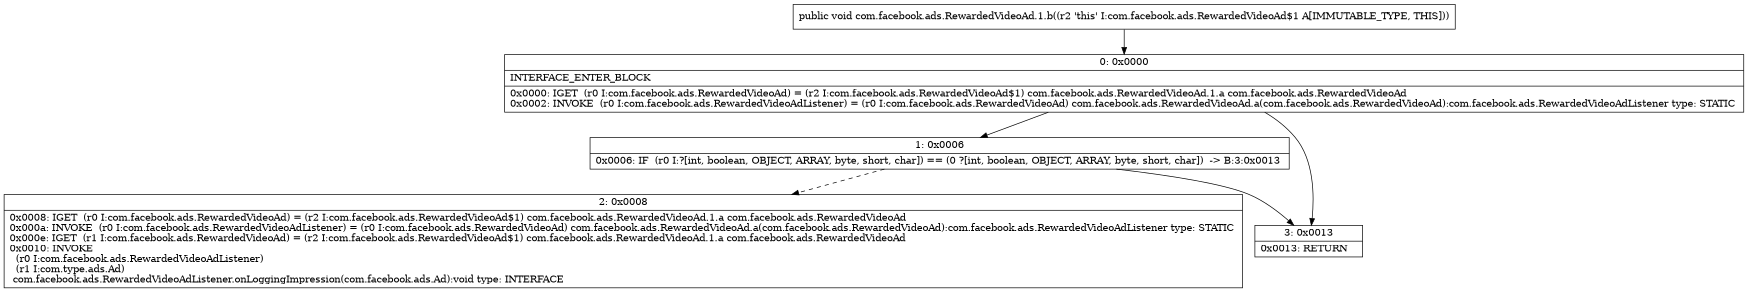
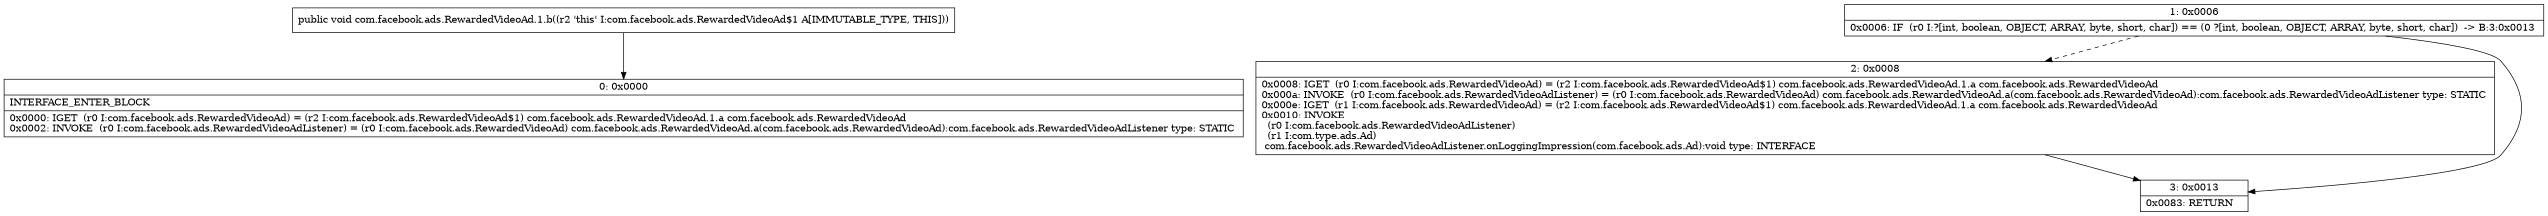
edge "0: 0x0000" -> "1: 0x0006": removed
edge "0: 0x0000" -> "3: 0x0013": now "2: 0x0008" -> "3: 0x0013"
node "3: 0x0013": text "0x0013: RETURN" -> "0x0083: RETURN"
